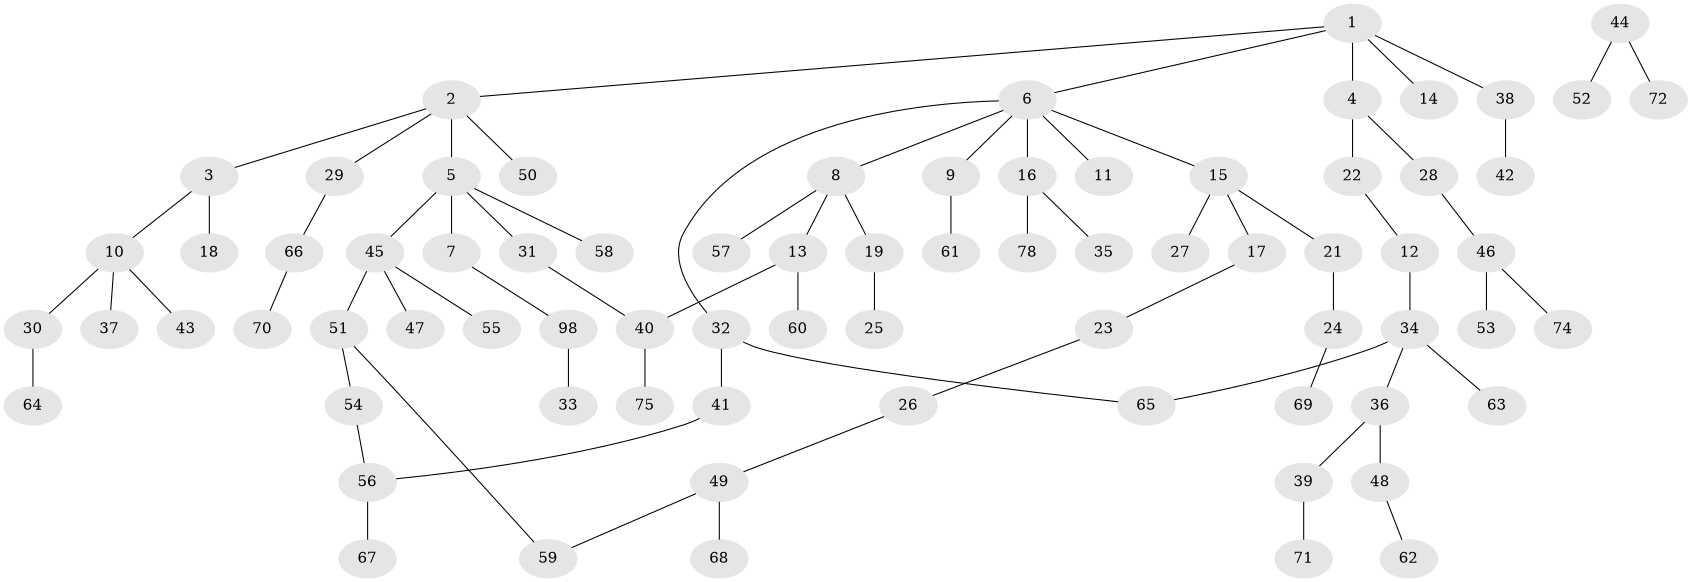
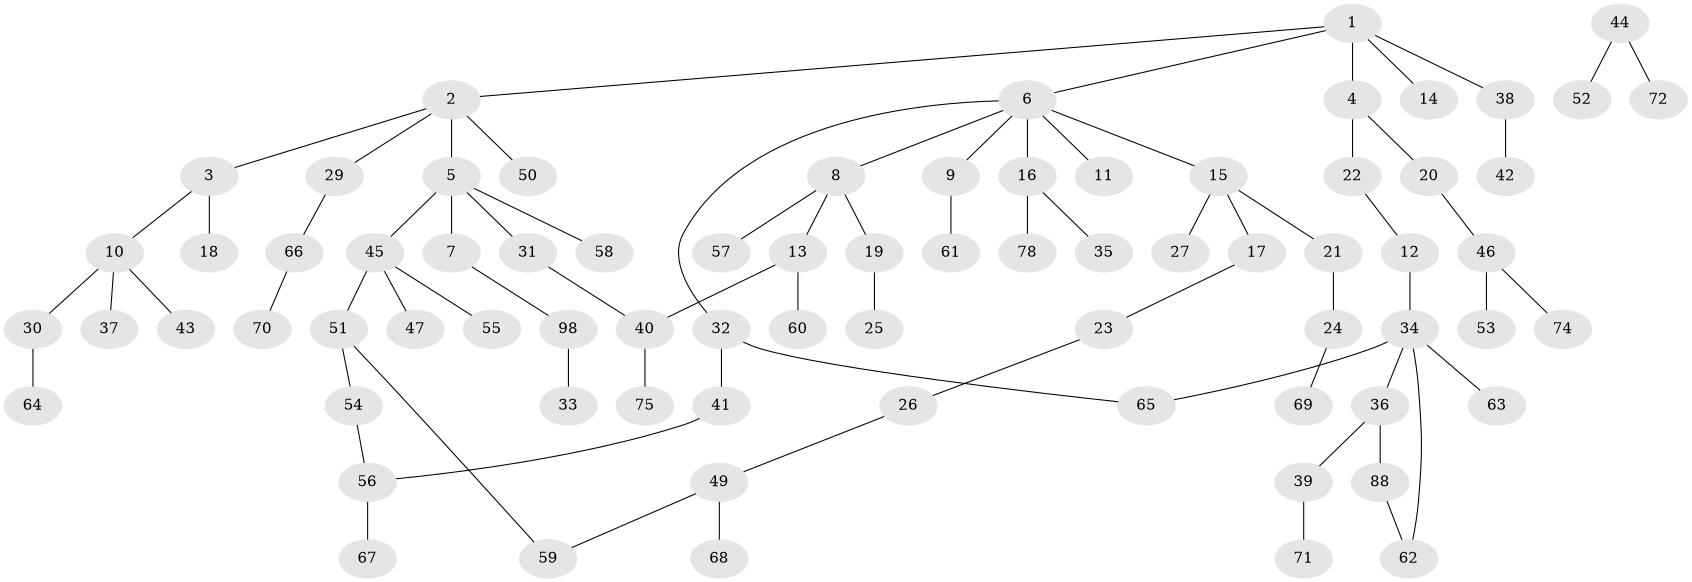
node "28": label "28" -> "20"
edge "34" -- "62": added
node "48": label "48" -> "88"
